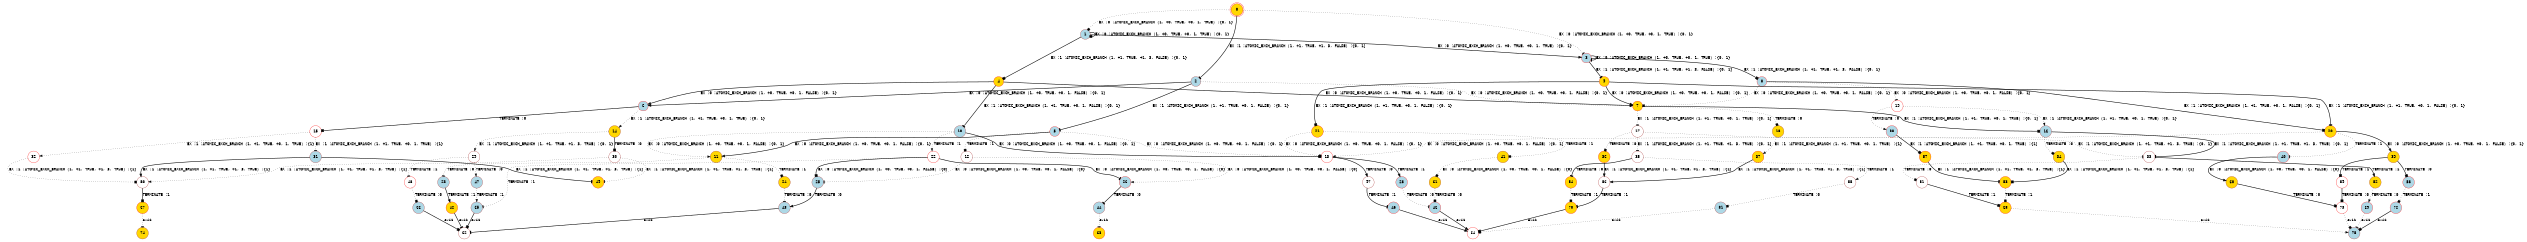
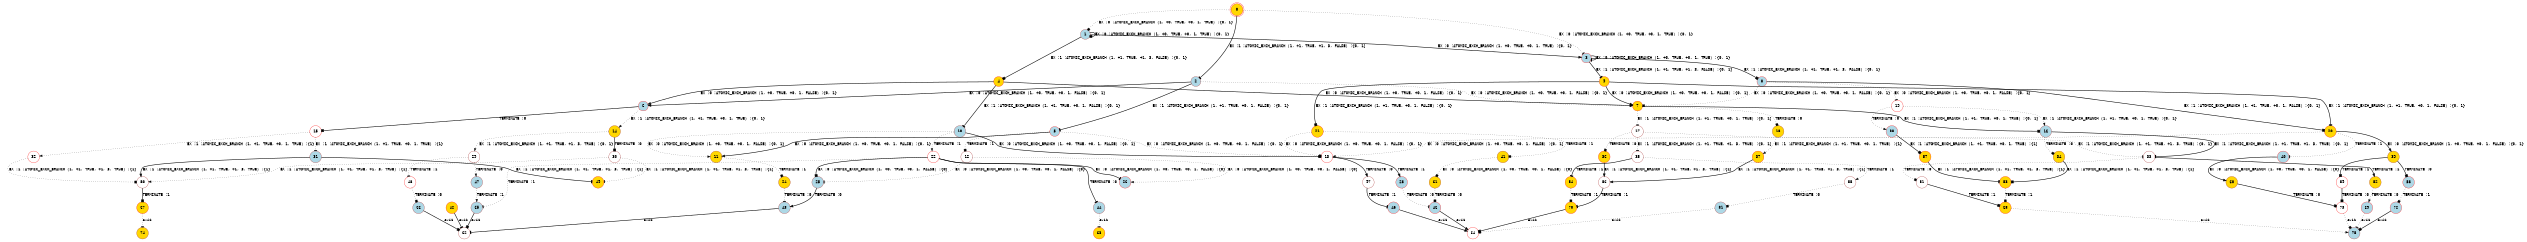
edge "35" -> "54": label "TERMINATE !0" -> "TERMINATE !1"
node "23": removed
edge "26" -> "44": now "22" -> "44"
